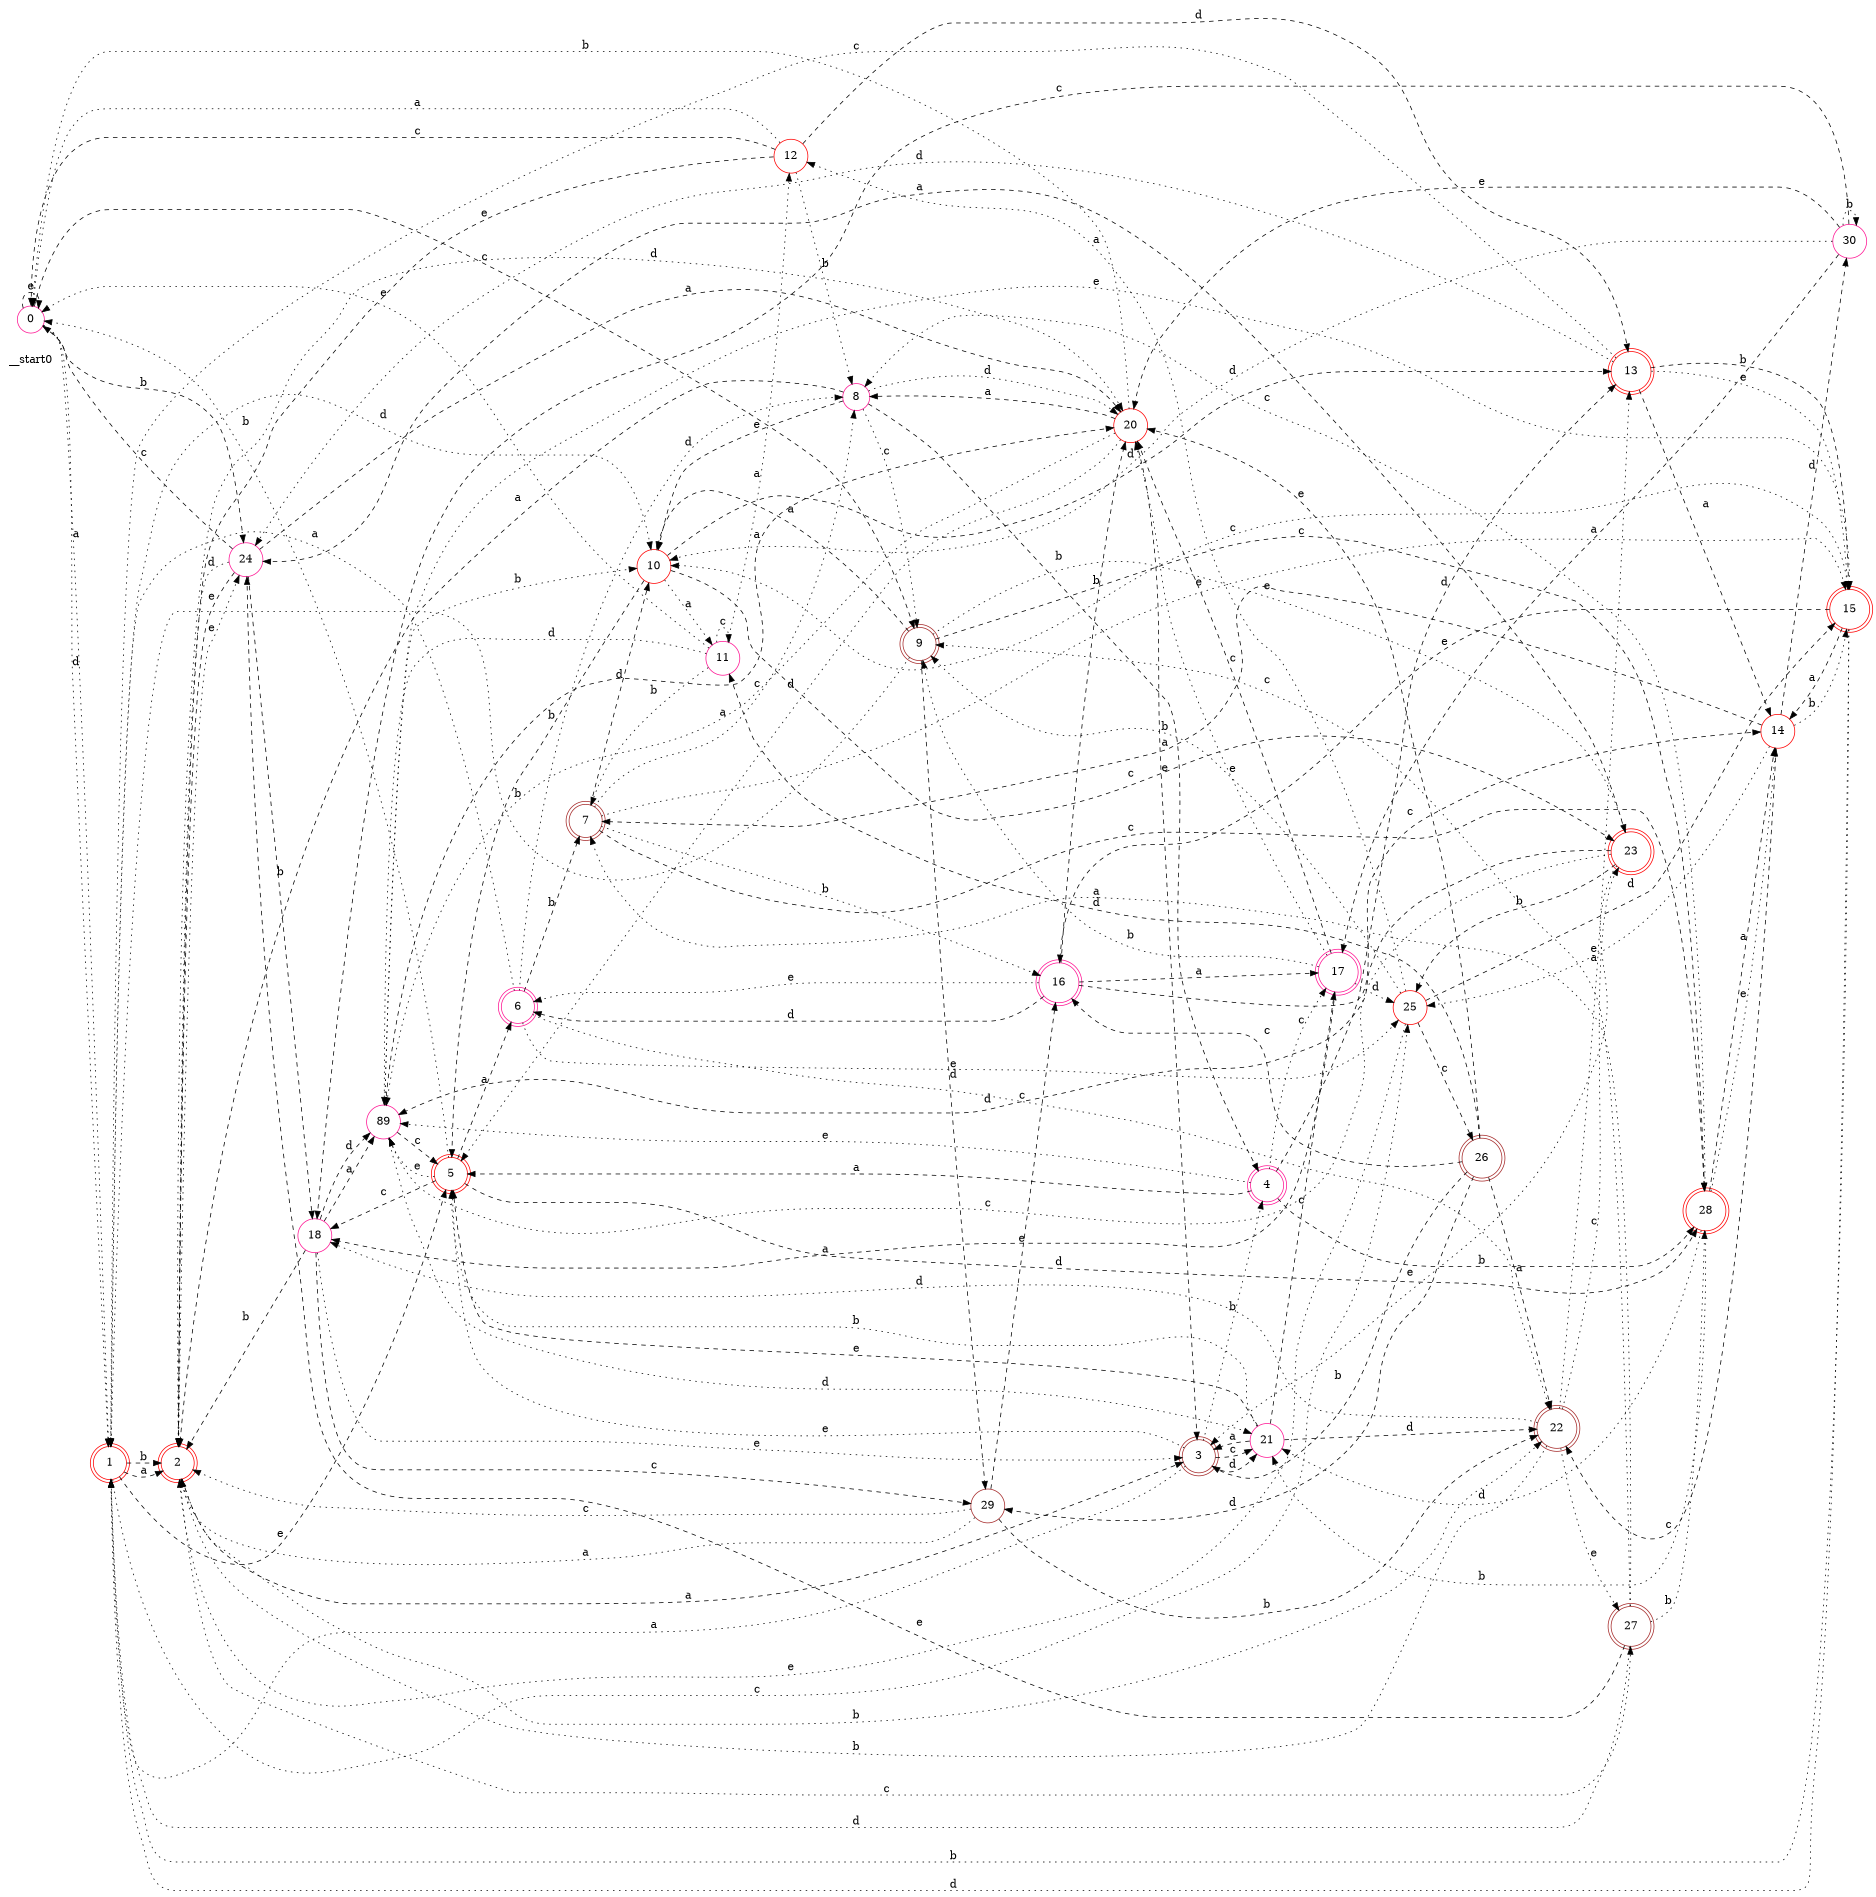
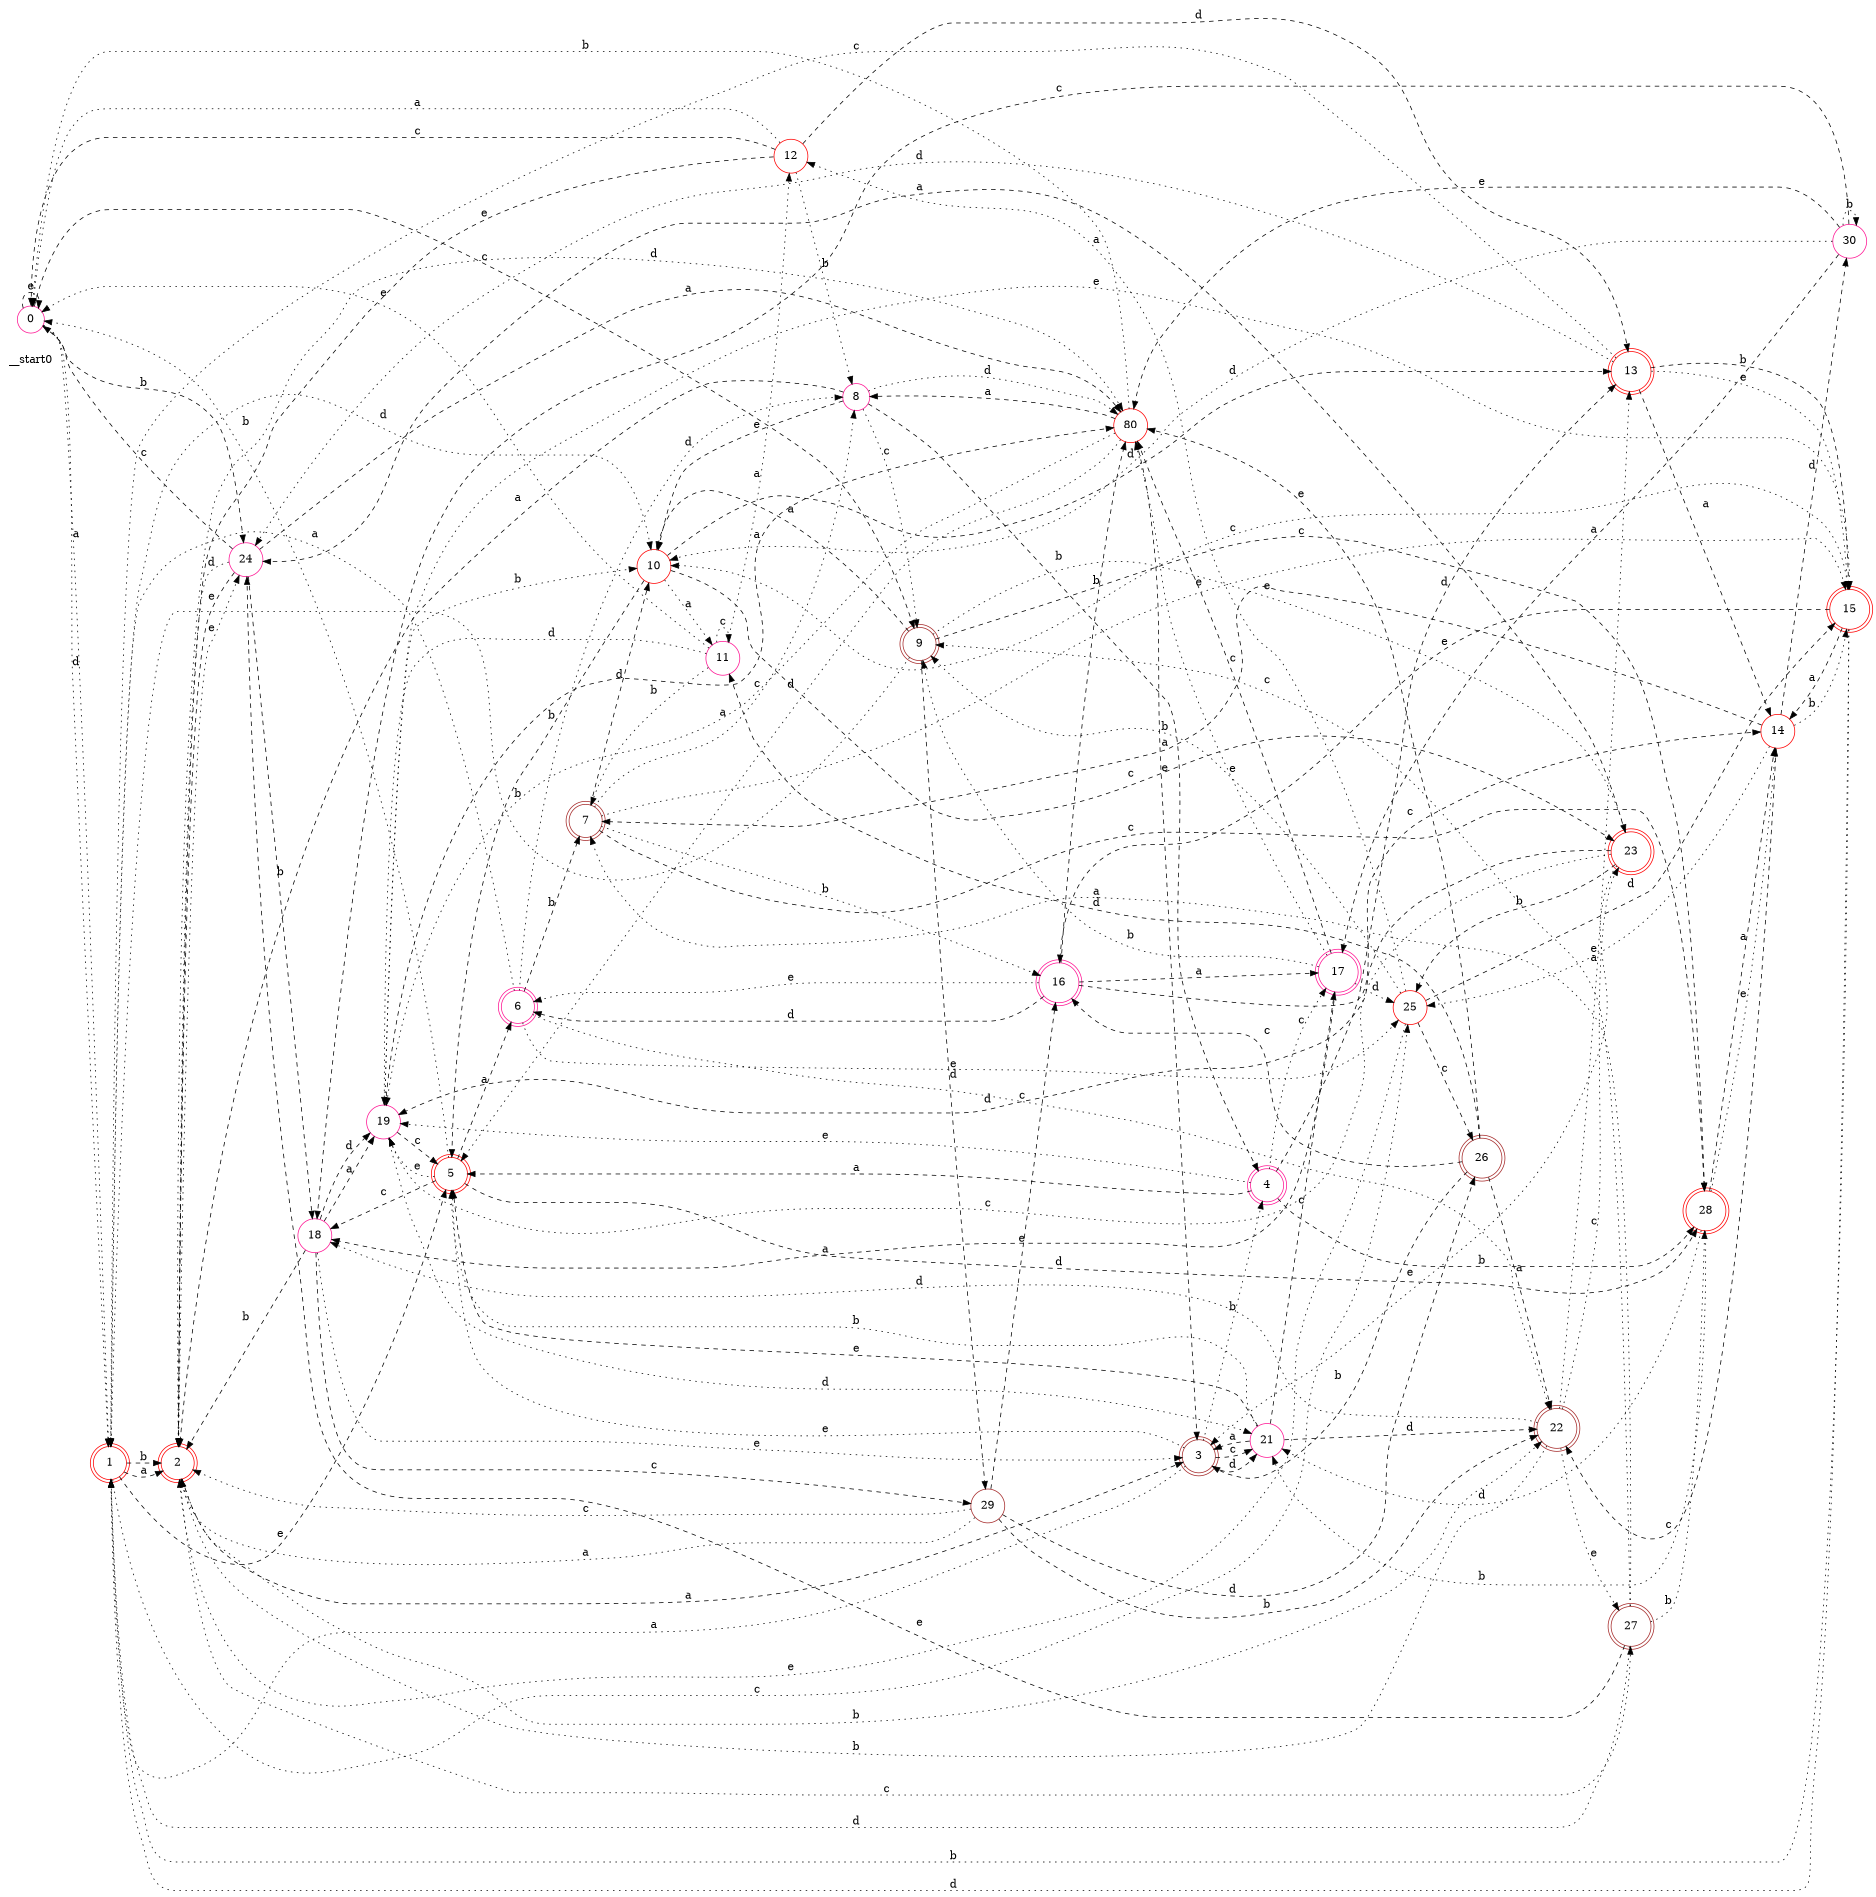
node "20": label "20" -> "80"
edge "28" -> "8": removed, label "c"
node "89": label "89" -> "19"
edge "26" -> "29": reversed
